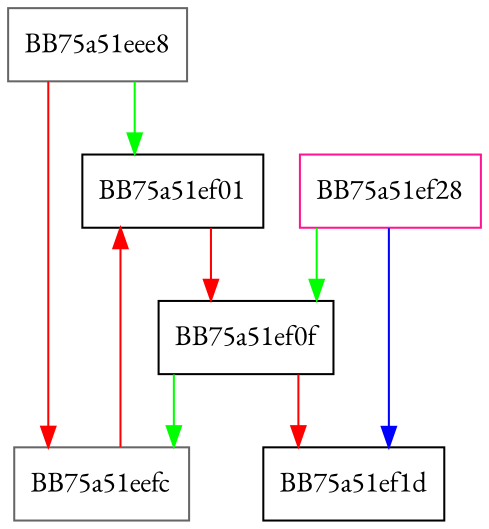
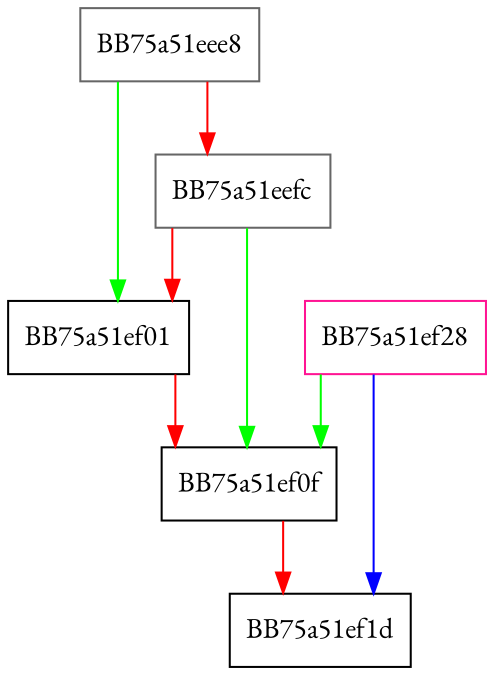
edge "BB75a51ef0f" -> "BB75a51eefc": reversed
